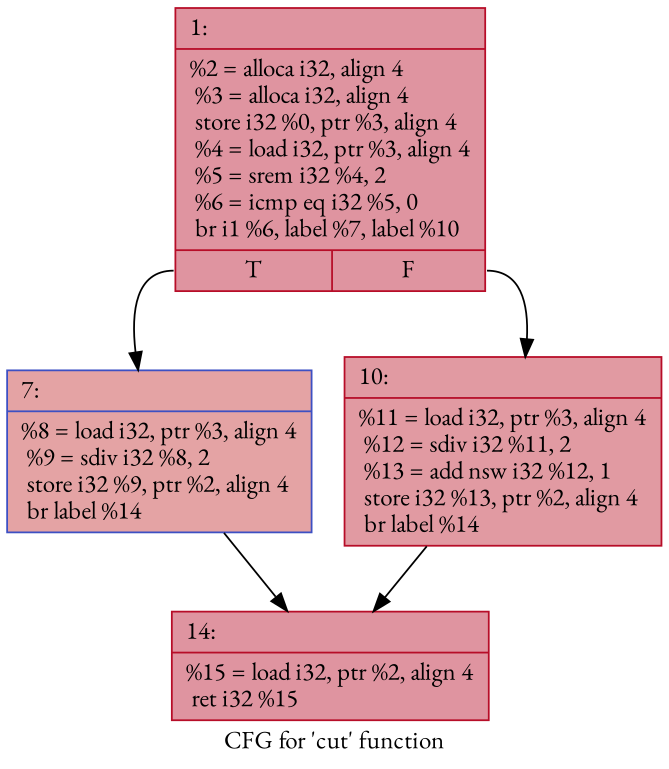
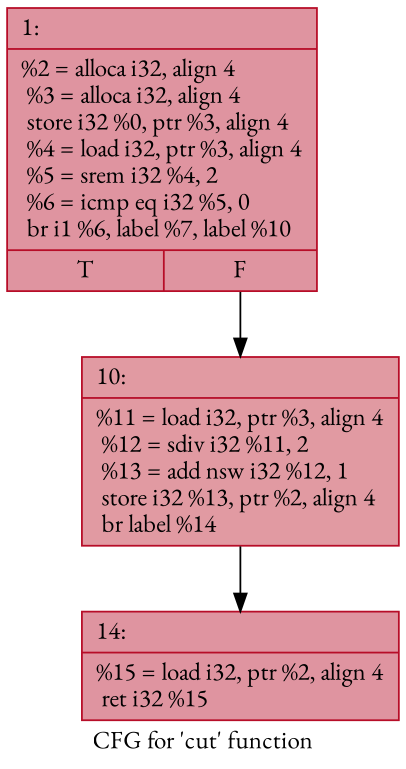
node "7:": removed
